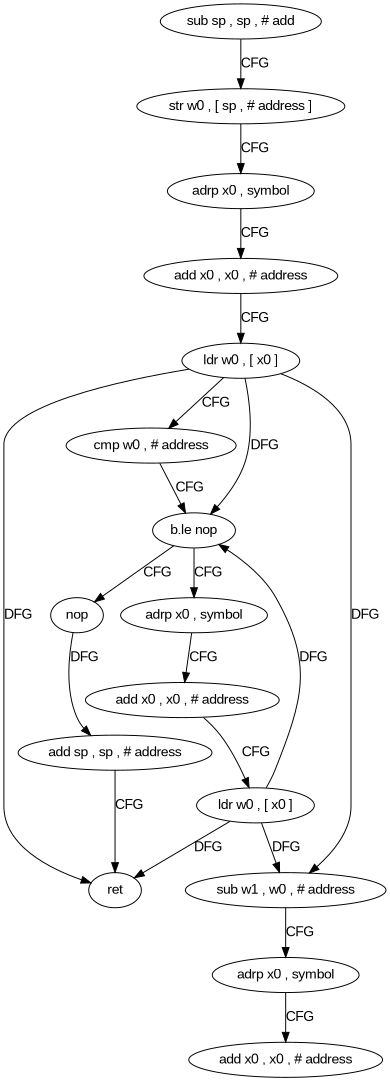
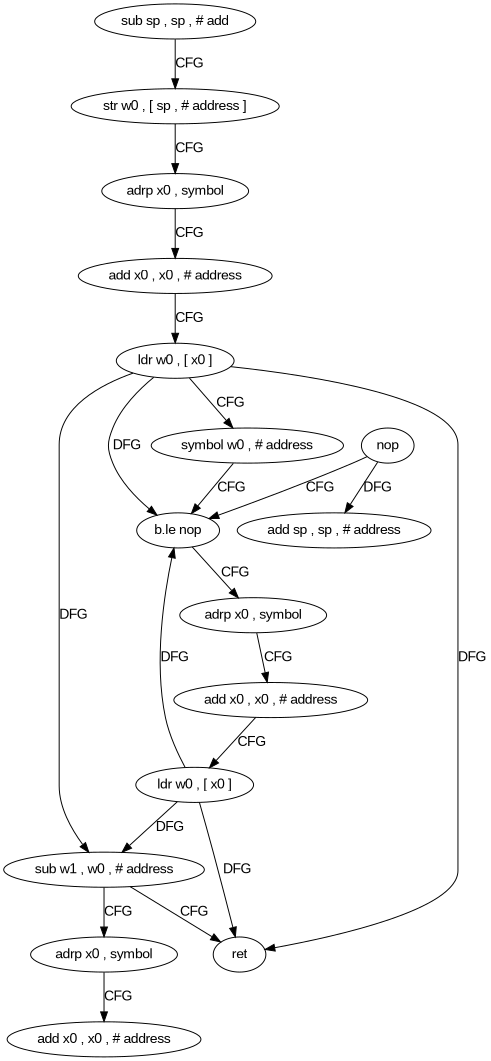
node "cmp w0 , # address": label "cmp w0 , # address" -> "symbol w0 , # address"
edge "b.le nop" -> "nop": reversed
edge "add sp , sp , # address" -> "ret": now "sub w1 , w0 , # address" -> "ret"
